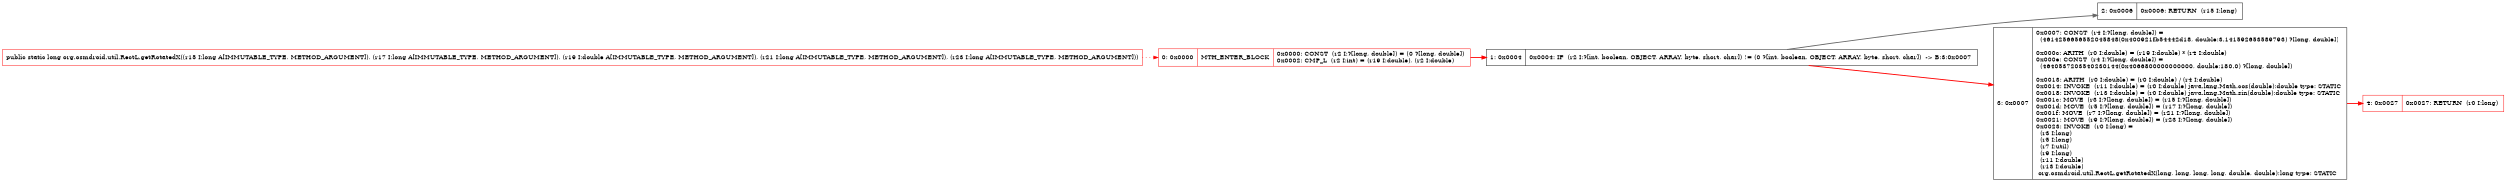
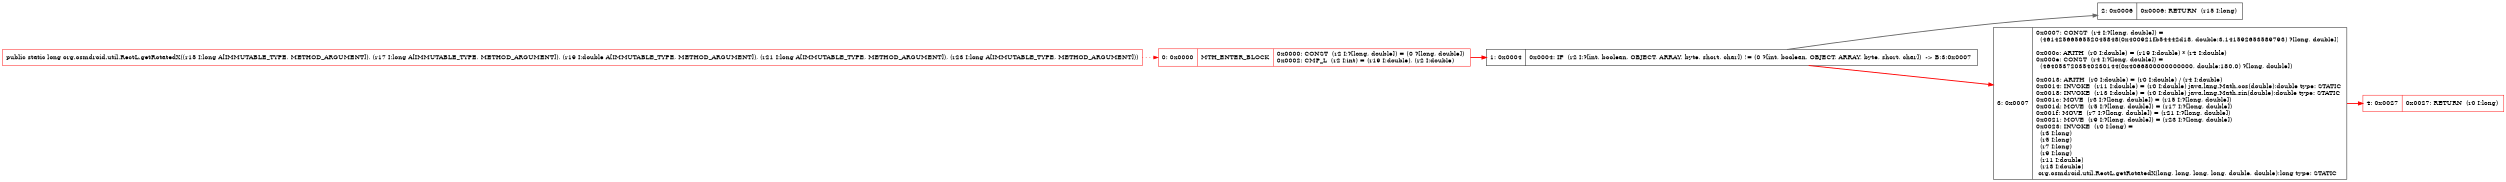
node "3: 0x0007": text "(r7 I:util)" -> "(r7 I:long)"
